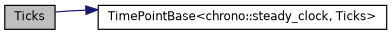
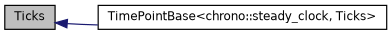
edge "Ticks" -> "TimePointBase<chrono::steady_clock, Ticks>": reversed
